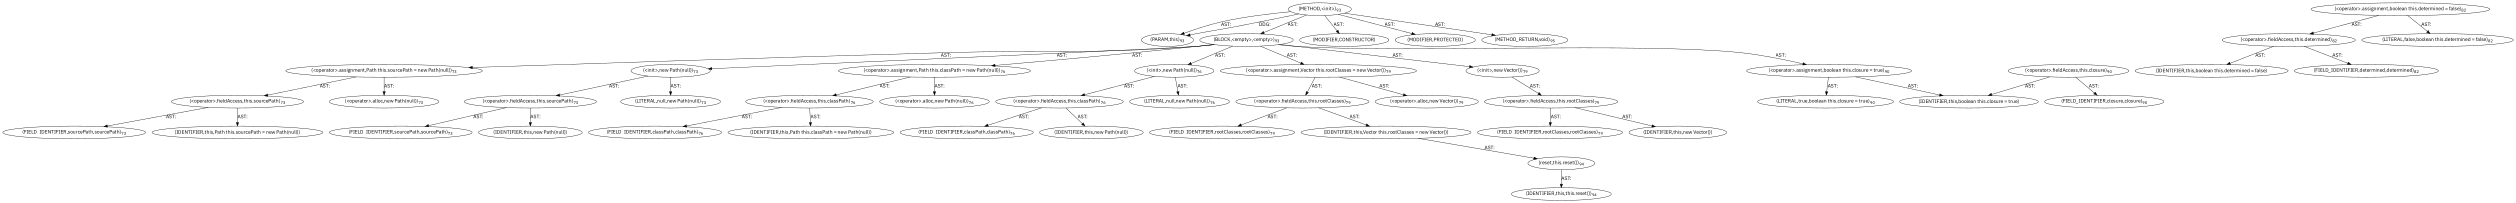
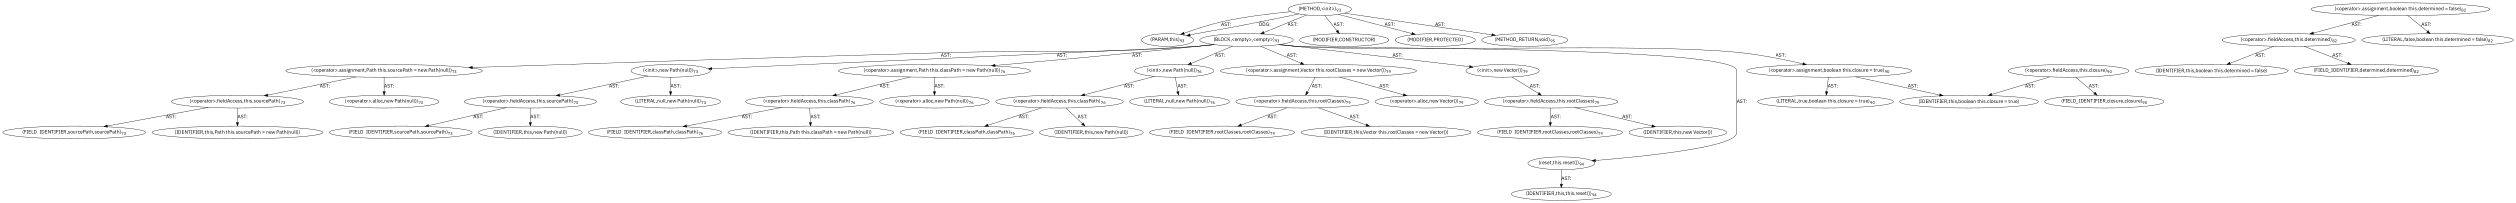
edge "(IDENTIFIER,this,Vector this.rootClasses = new Vector())" -> "(reset,this.reset())": now "(BLOCK,<empty>,<empty>)" -> "(reset,this.reset())"
